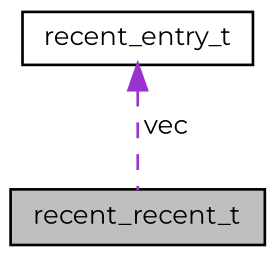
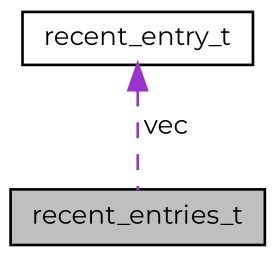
node "recent_recent_t": label "recent_recent_t" -> "recent_entries_t"
